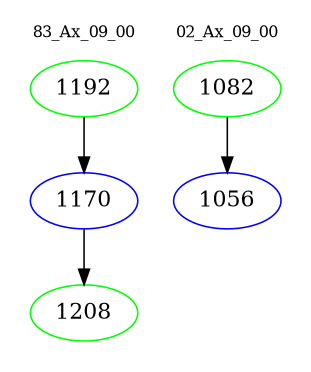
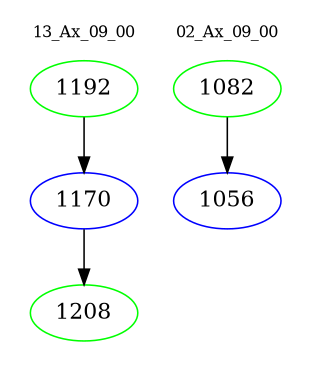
cluster "83_Ax_09_00": label "83_Ax_09_00" -> "13_Ax_09_00"
